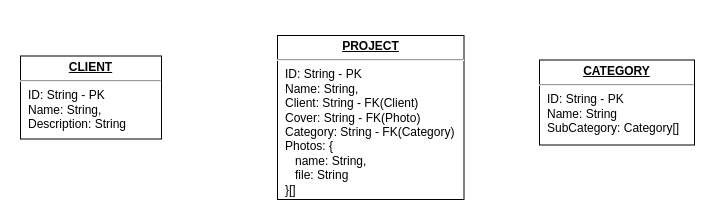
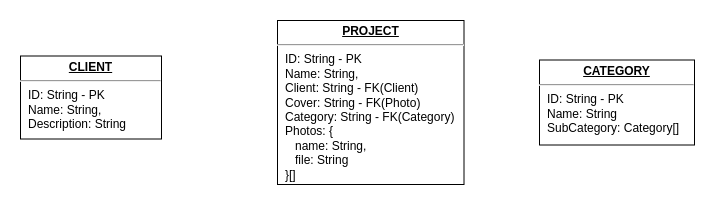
node "PROJECT ID: String - PK Name: String, Client: String - FK(Client) Cover: String - FK(Photo) Category: String - FK(Category) Photos: { name: String, file: String }[]": moved (371, 118) -> (371, 103)
